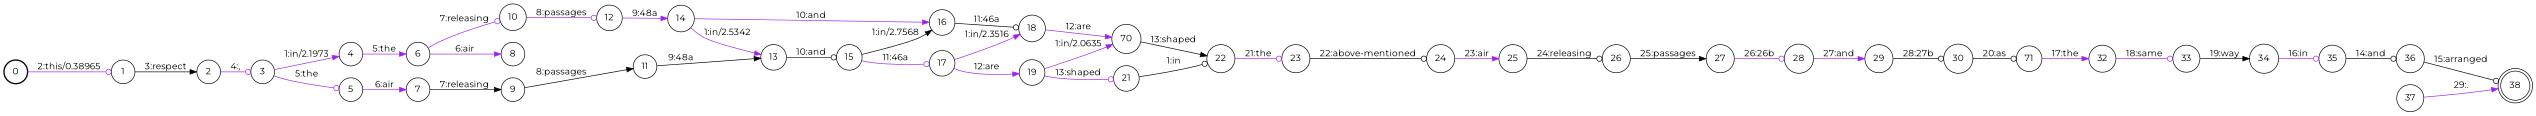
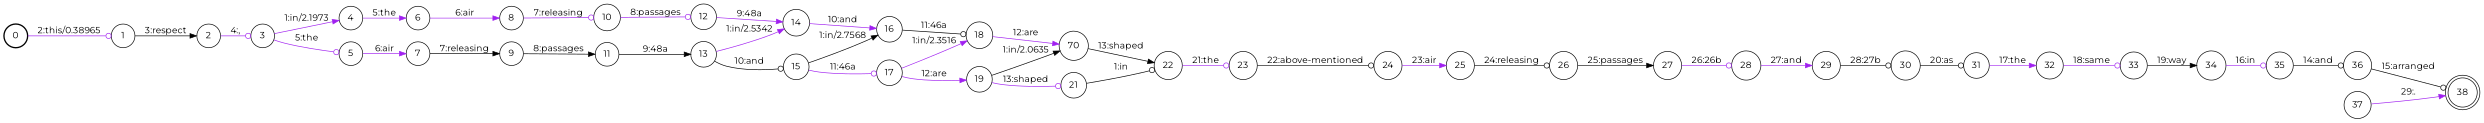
edge "6" -> "10": now "8" -> "10"
edge "14" -> "13": reversed
edge "19" -> "70": color purple -> black
node "71": label "71" -> "31"
